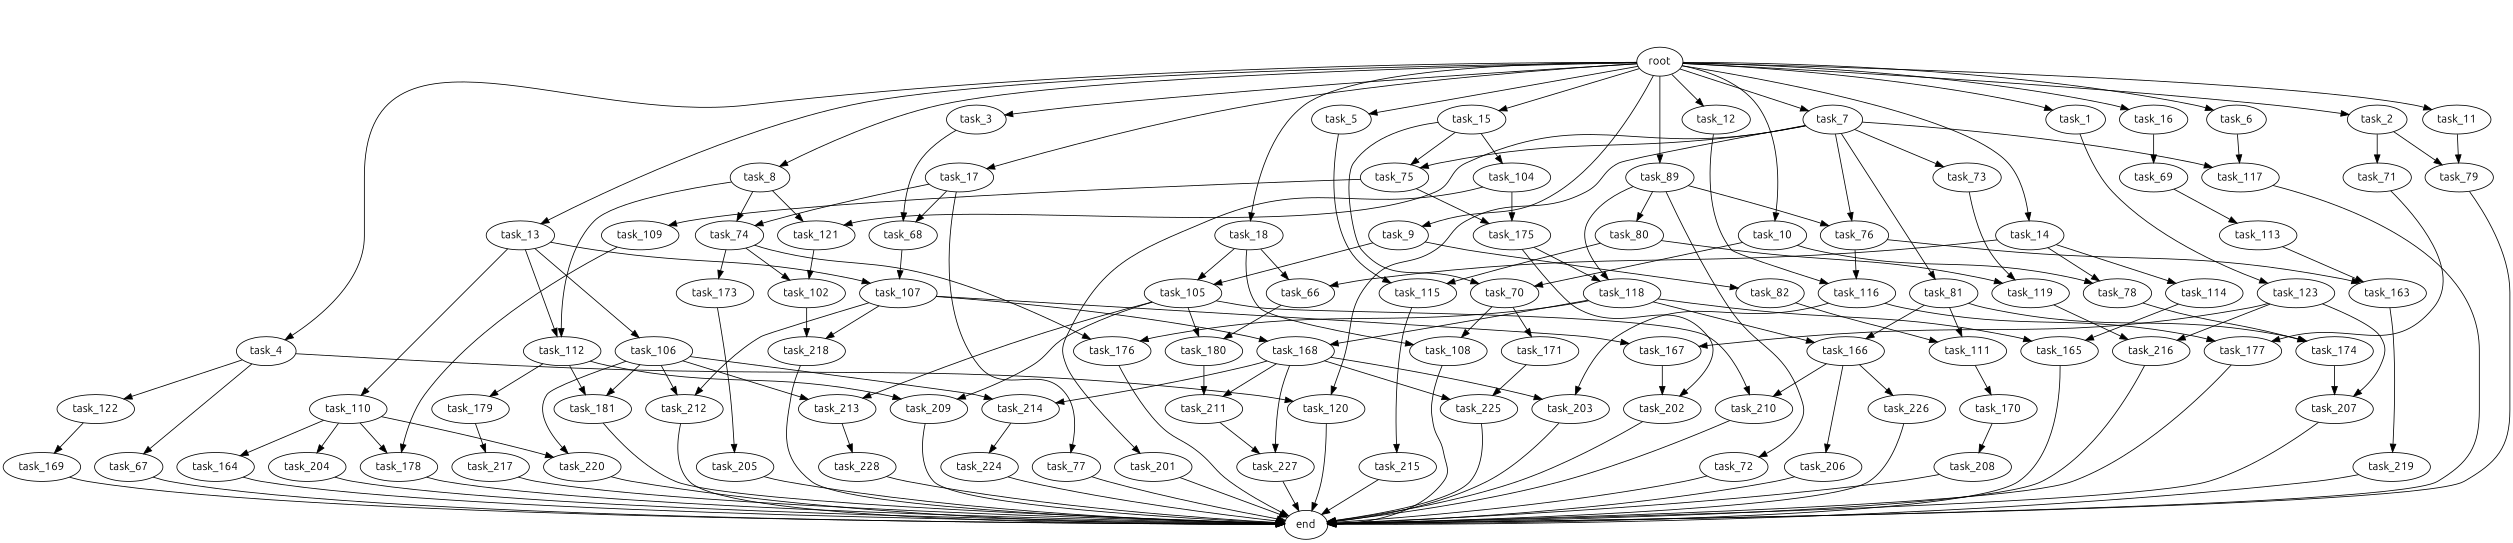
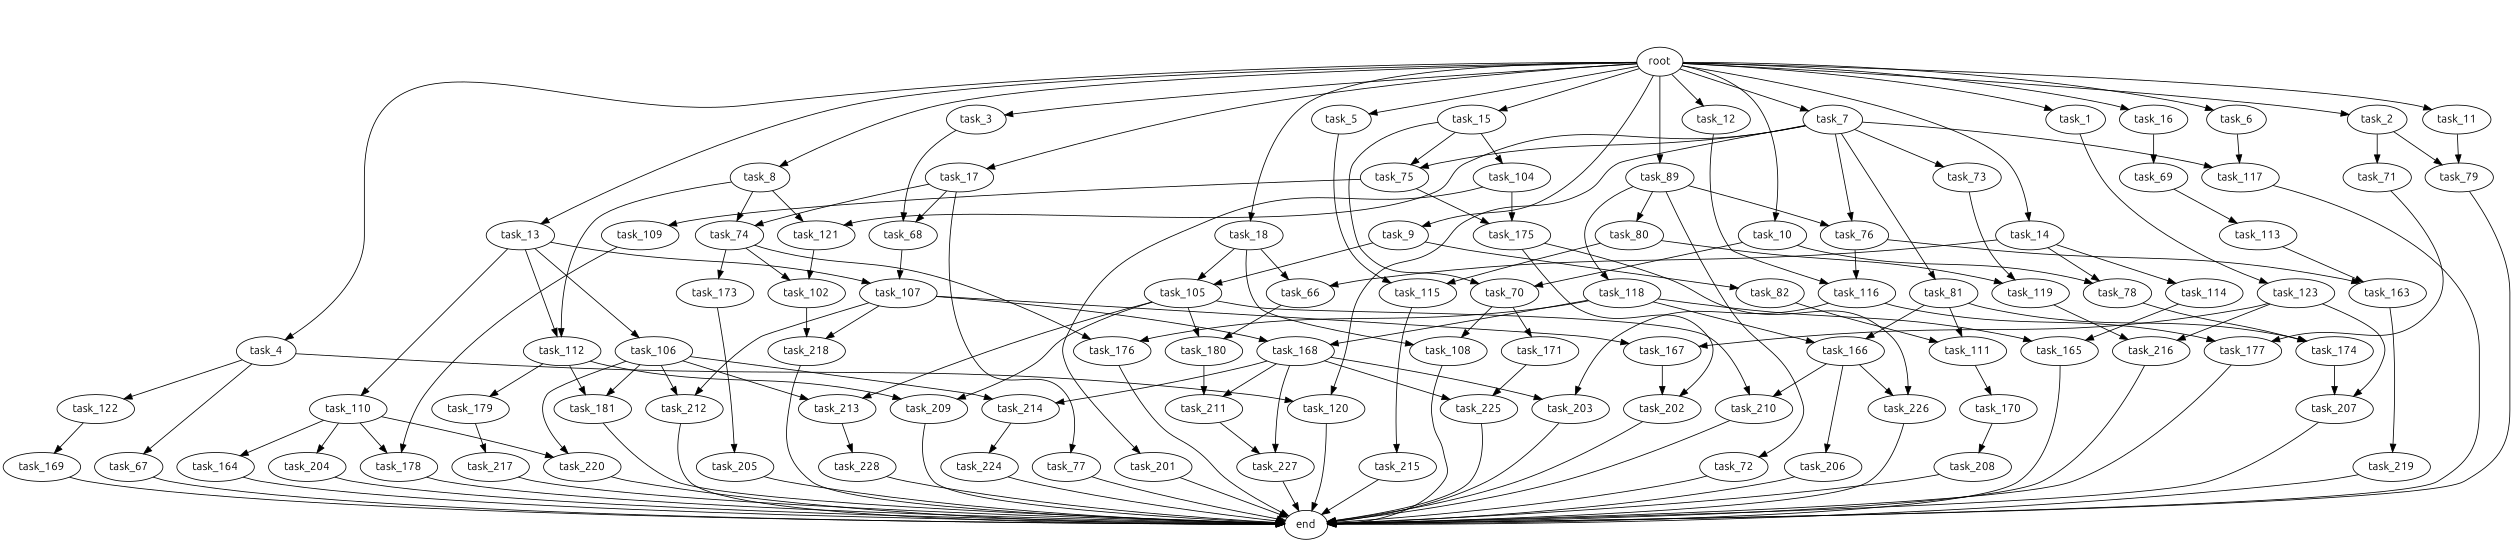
edge "task_175" -> "task_118": now "task_175" -> "task_226"
